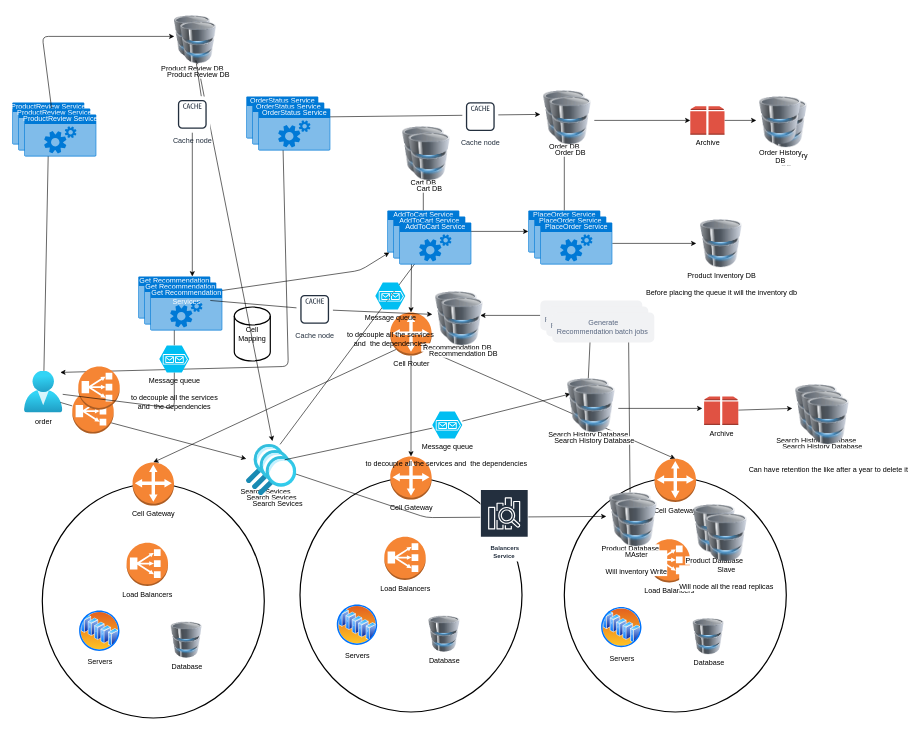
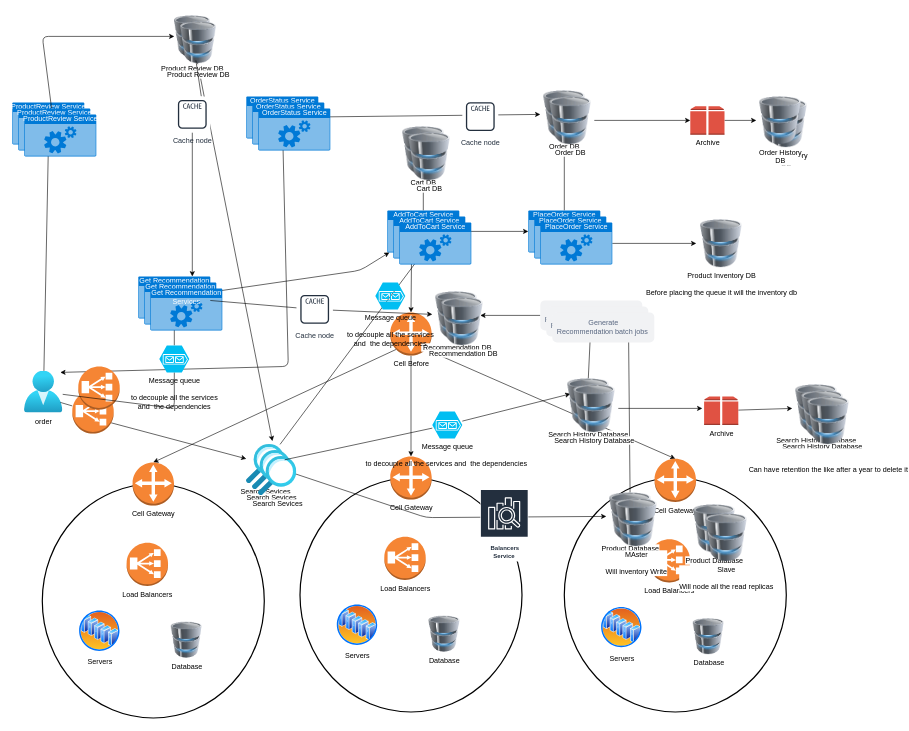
node "Cell Mapping": removed
node "Cell Router": label "Cell Router" -> "Cell Before"
